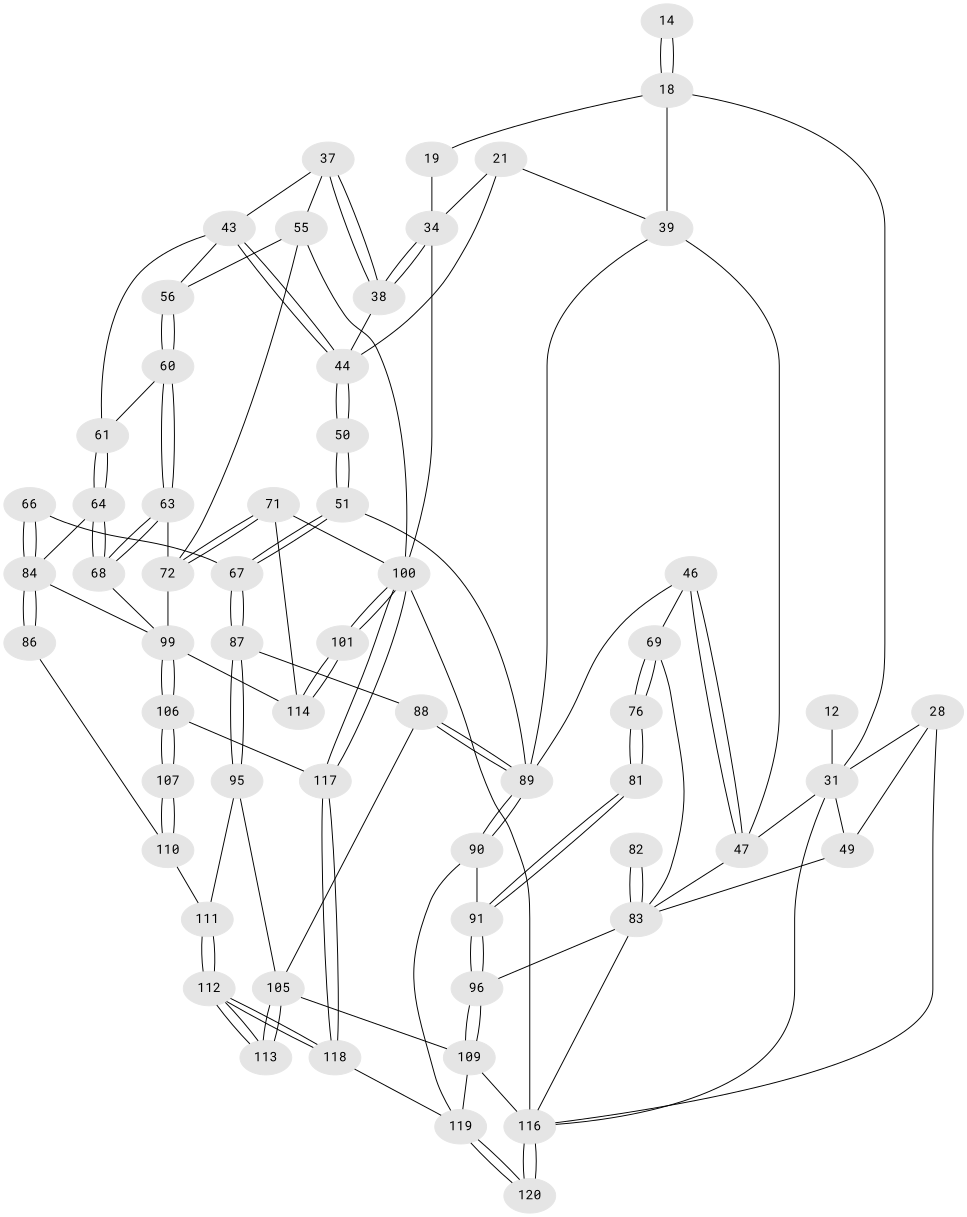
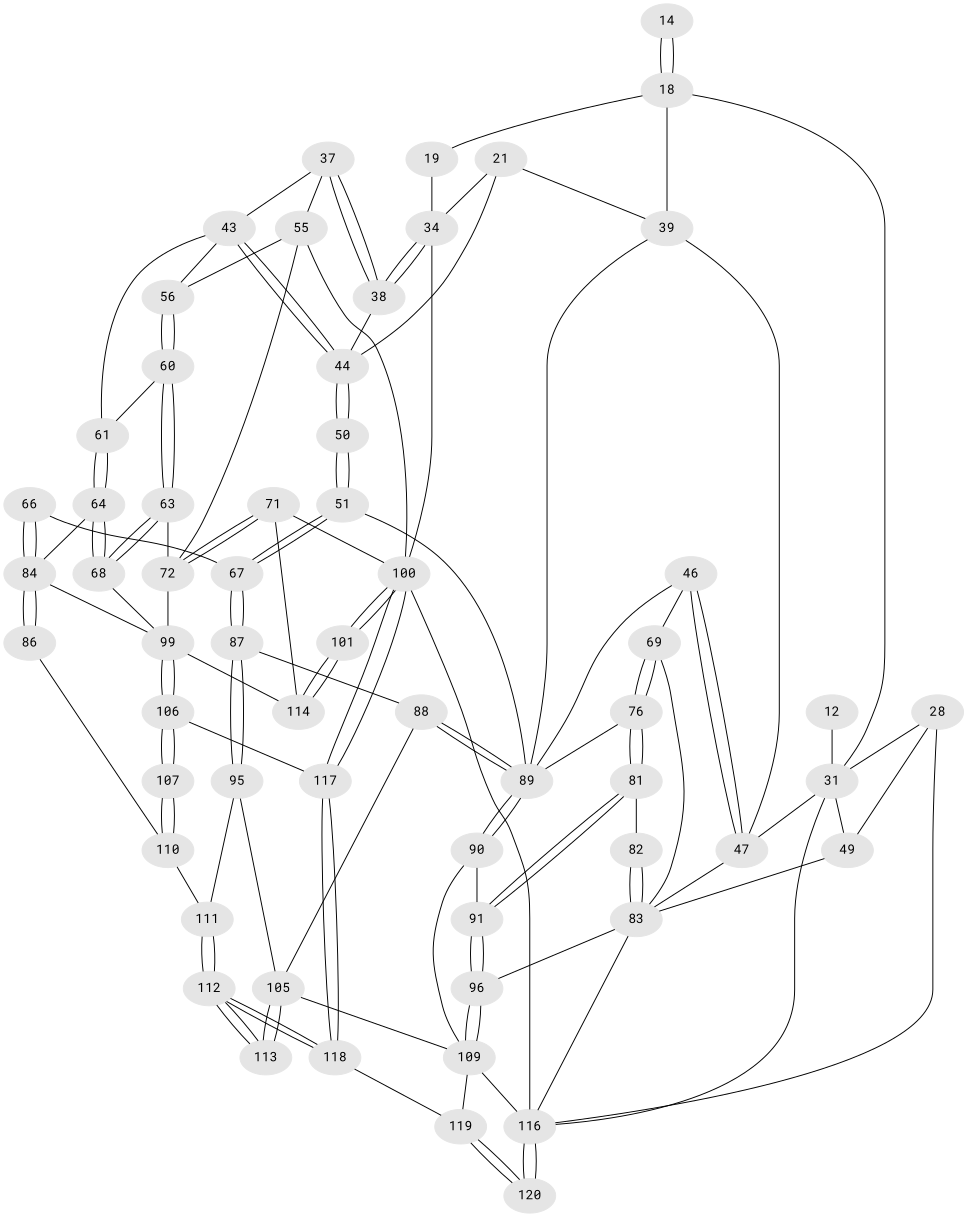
edge "76" -- "89": added
edge "81" -- "82": added
edge "90" -- "119": now "90" -- "109"
